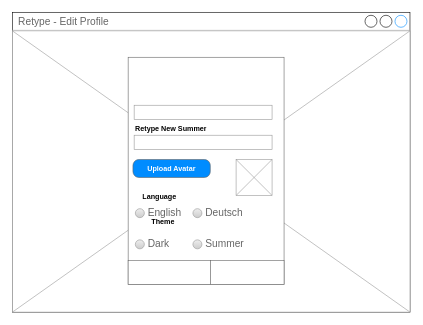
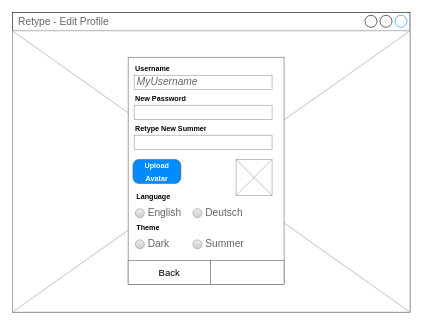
node "Username": added
node "MyUsername": added
node "New Password": added
node "Upload Avatar": size 77x18 -> 48x24
node "Language": moved (159, 197) -> (153, 197)
node "Theme": moved (168, 222) -> (153, 228)
node "Back": added
